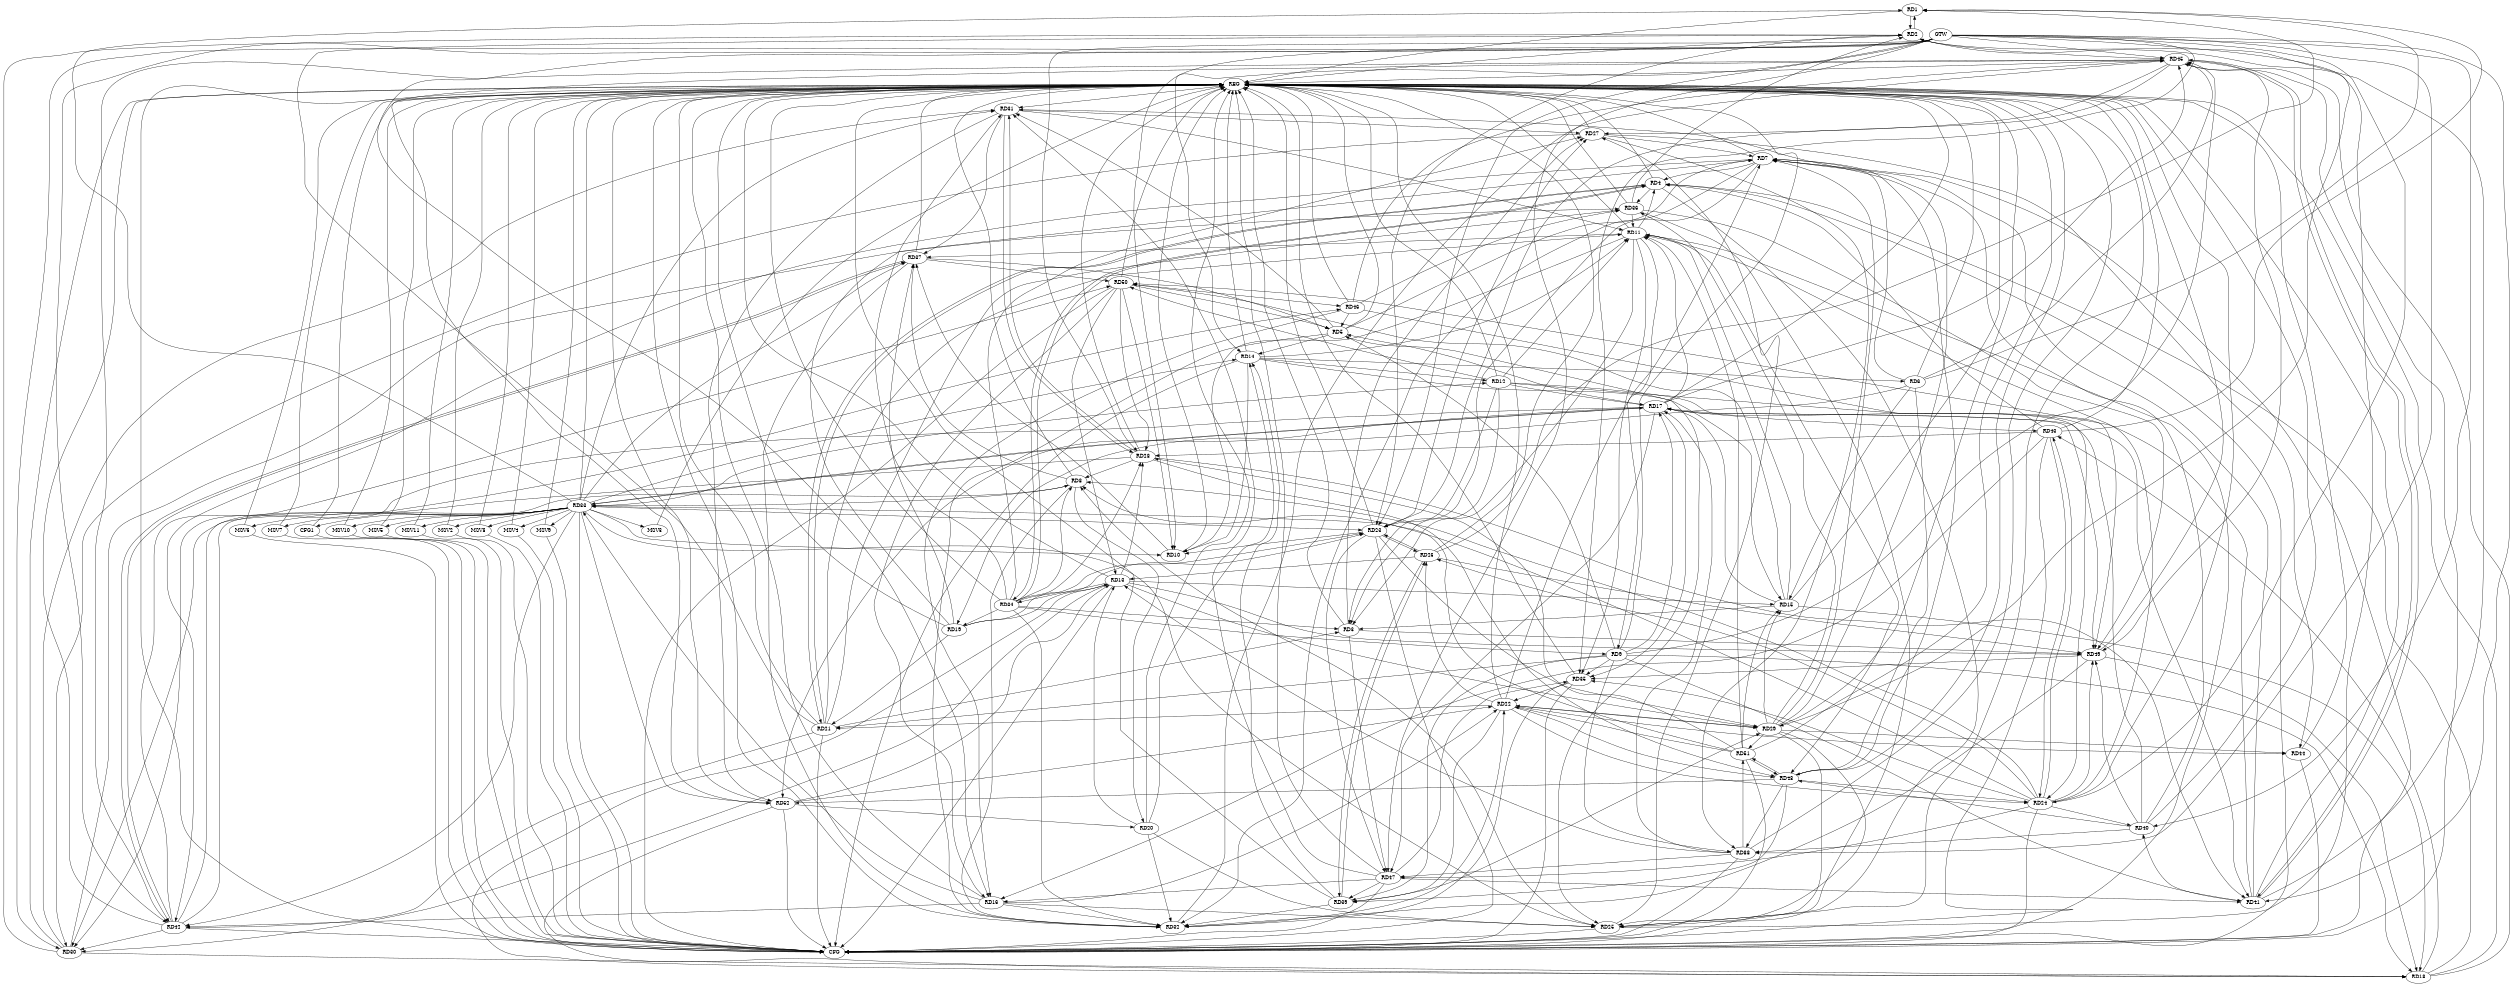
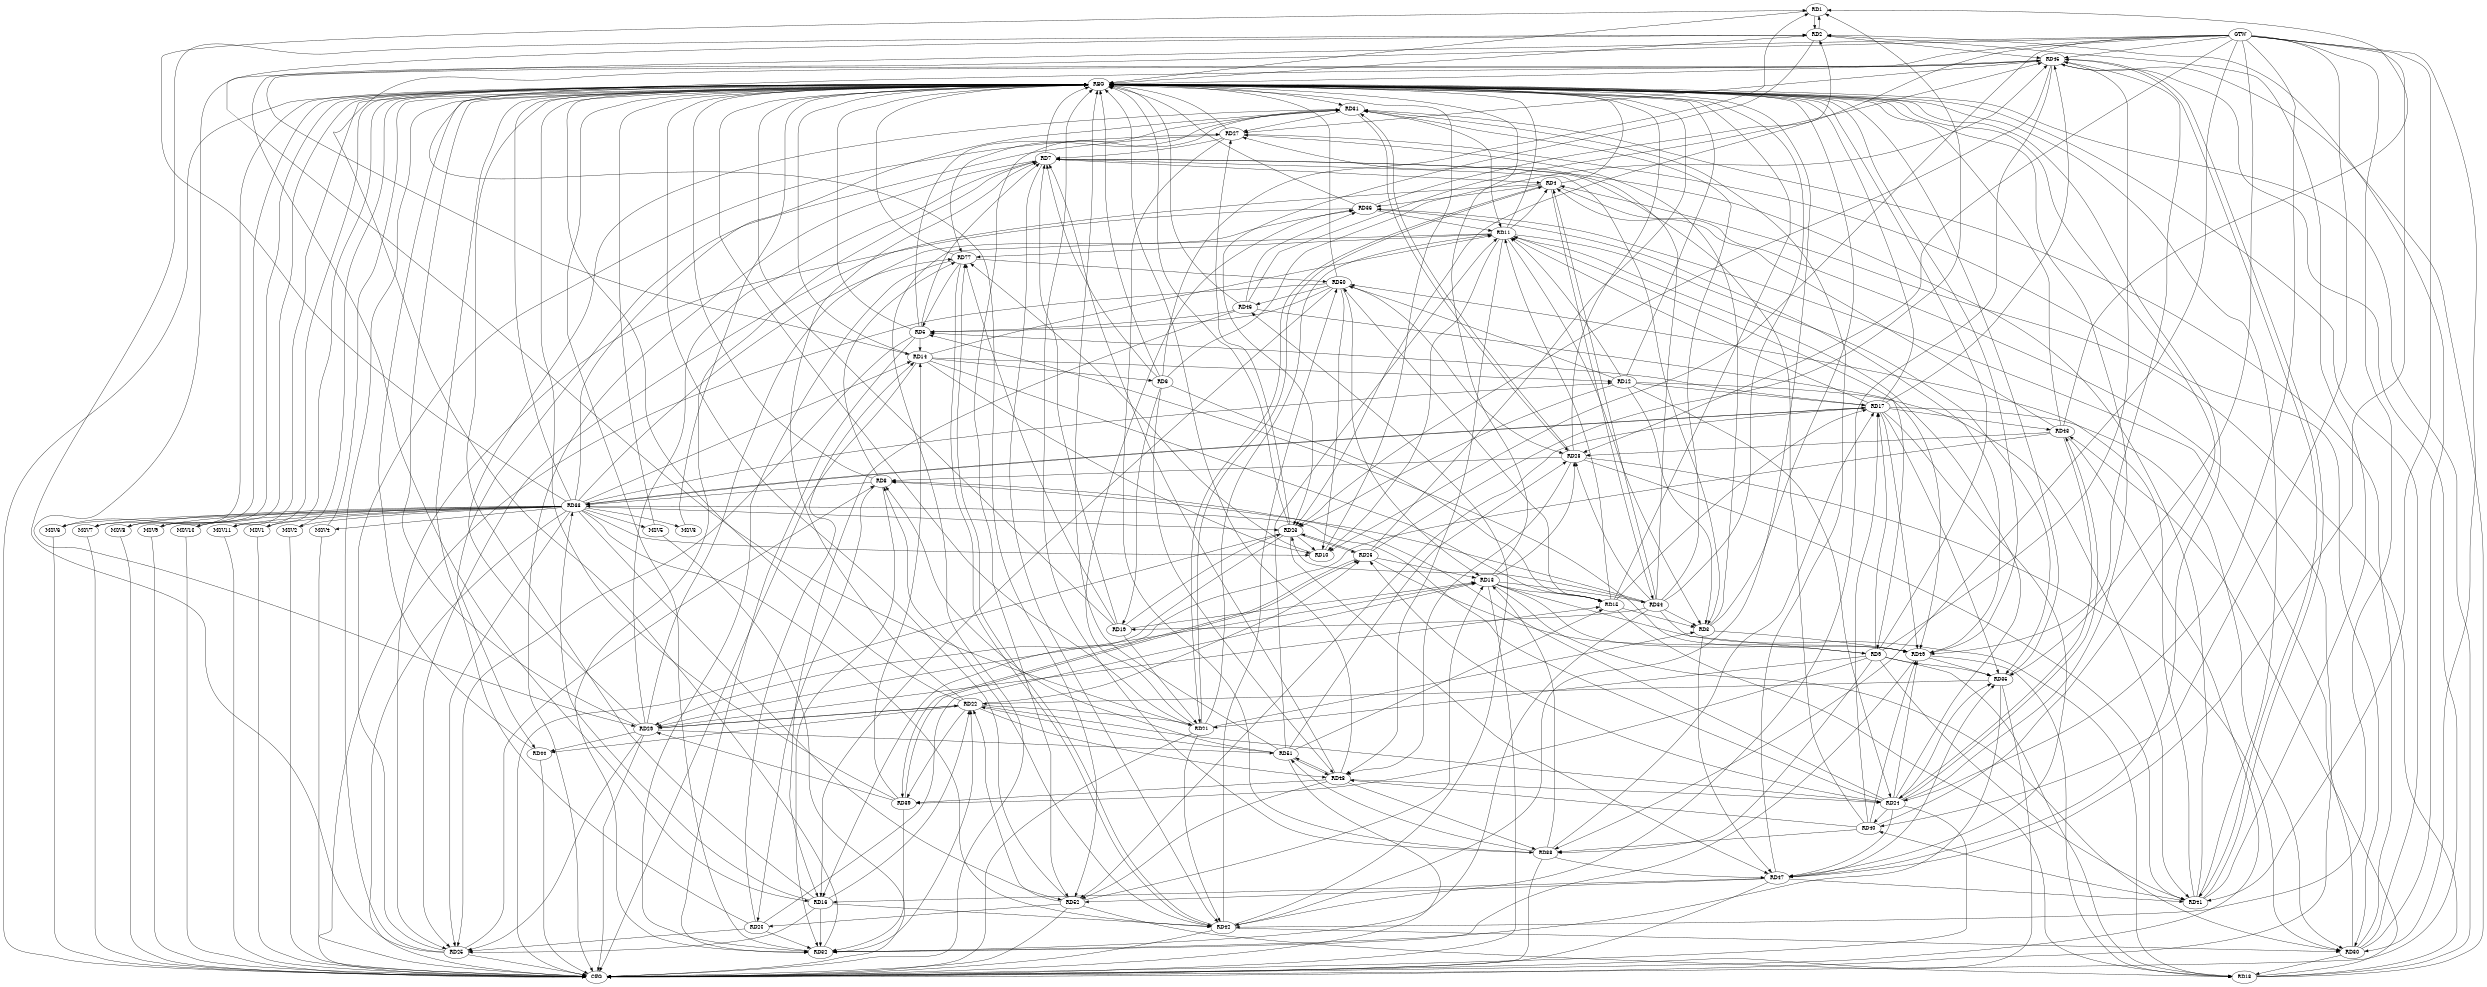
node "RD37": label "RD37" -> "RD77"
node "CFG1": label "CFG1" -> "MSV1"
edge "RD47" -> "RD39": now "RD47" -> "RD52"
